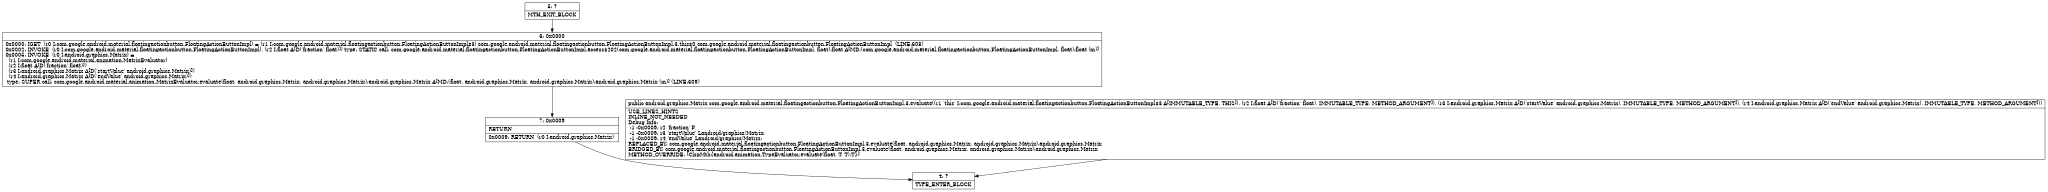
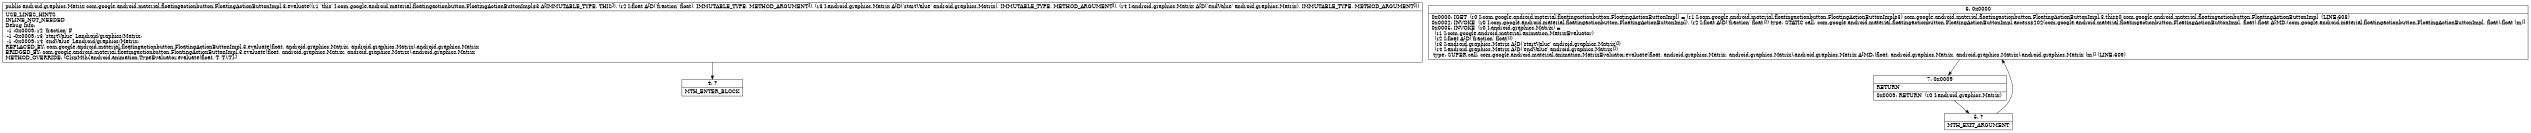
node "5: ?": text "MTH_EXIT_BLOCK" -> "MTH_EXIT_ARGUMENT"
edge "7: 0x0009" -> "4: ?": now "7: 0x0009" -> "5: ?"
node "4: ?": text "TYPE_ENTER_BLOCK" -> "MTH_ENTER_BLOCK"
